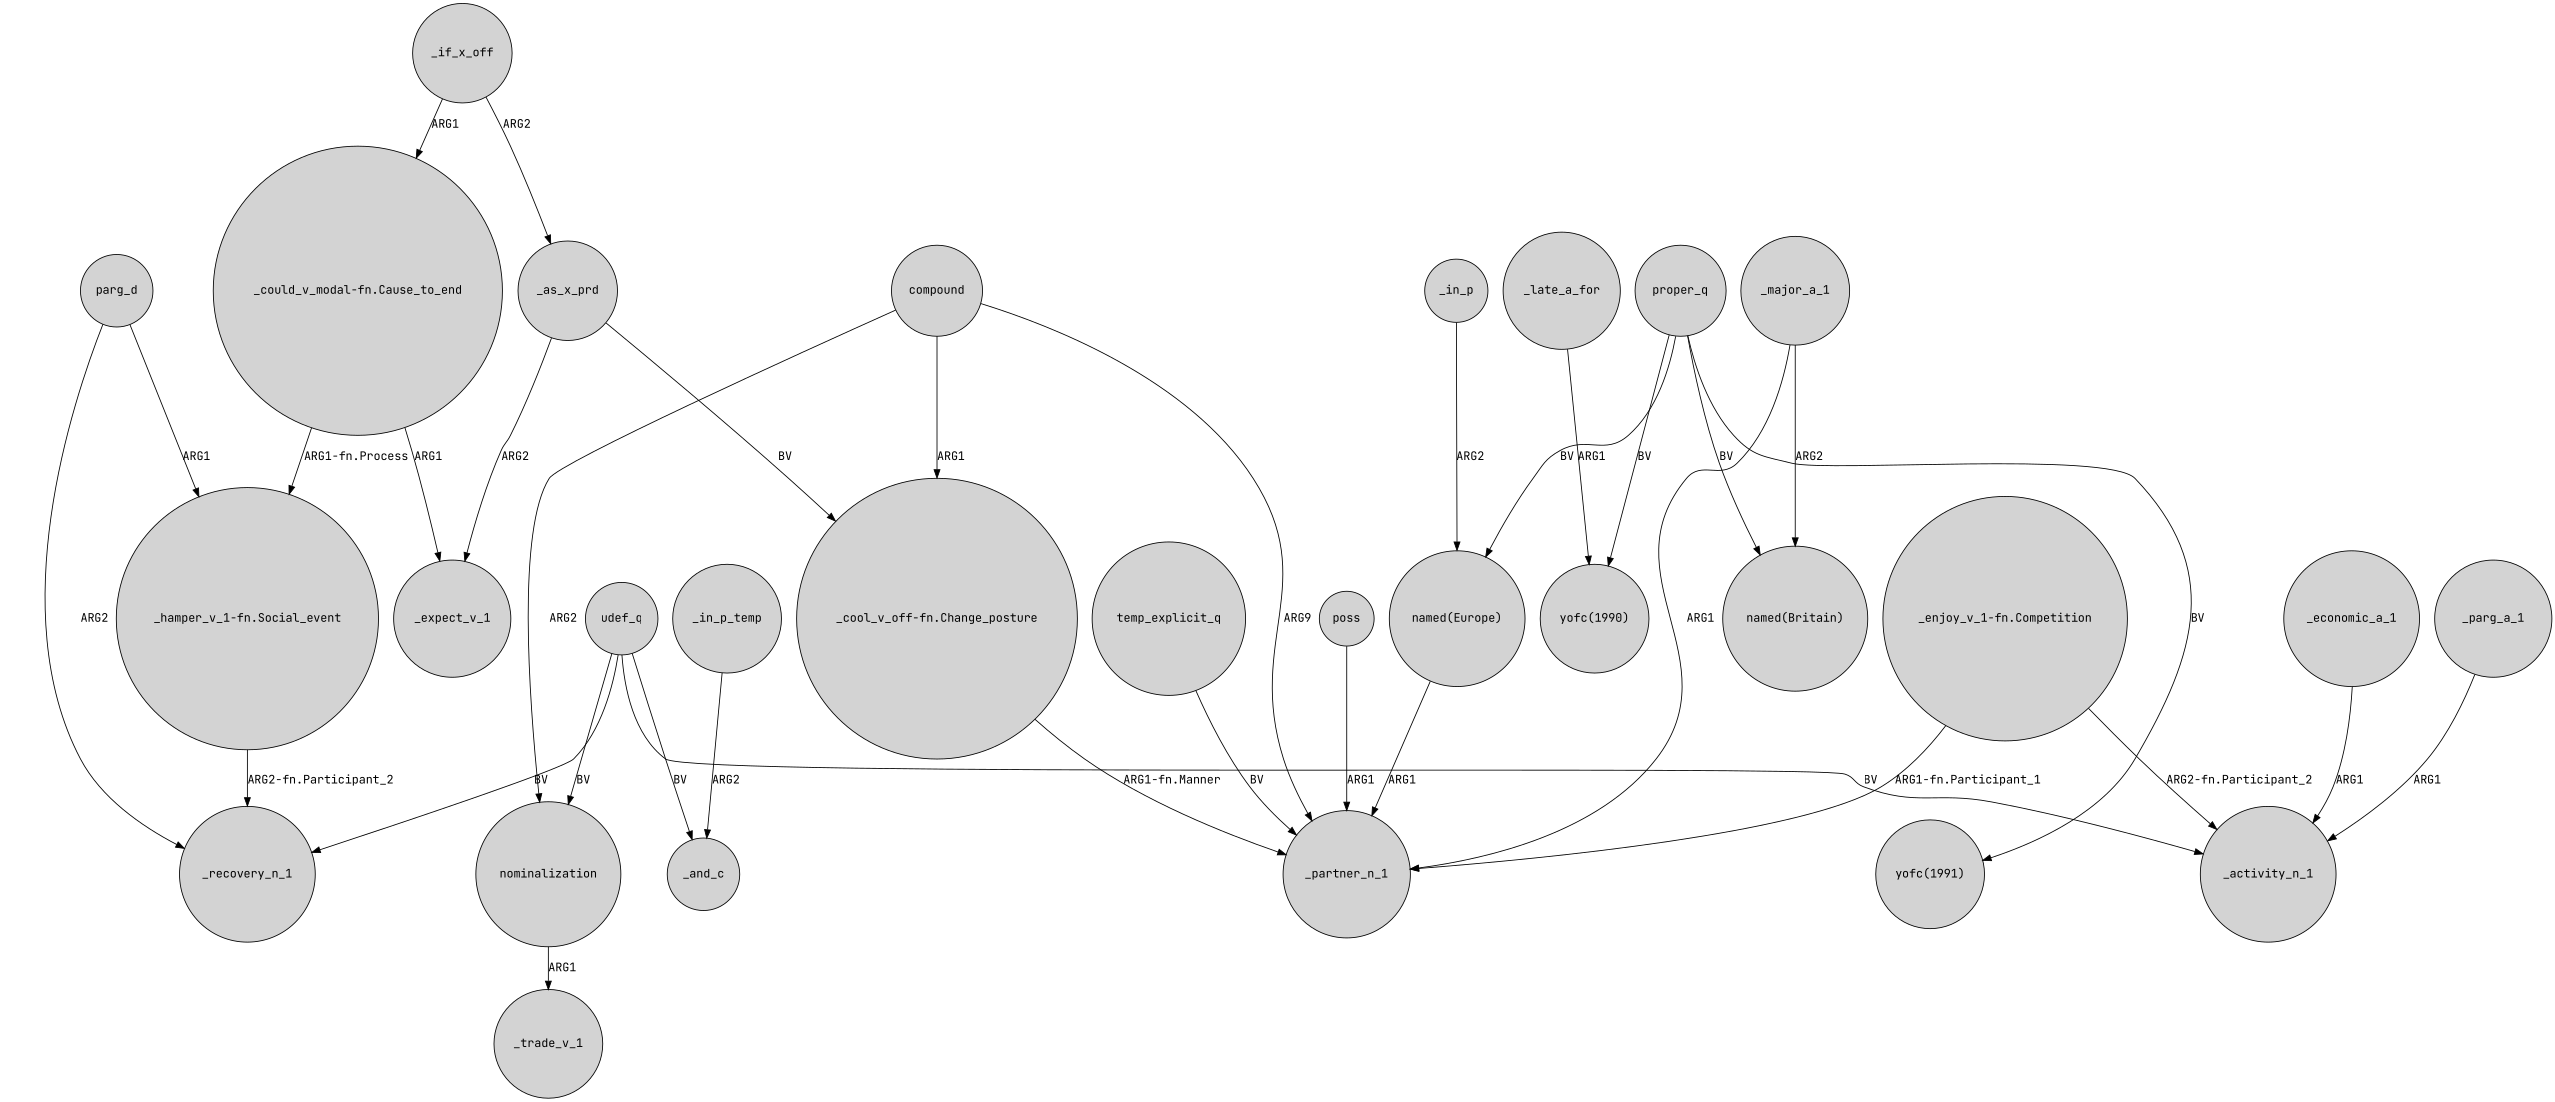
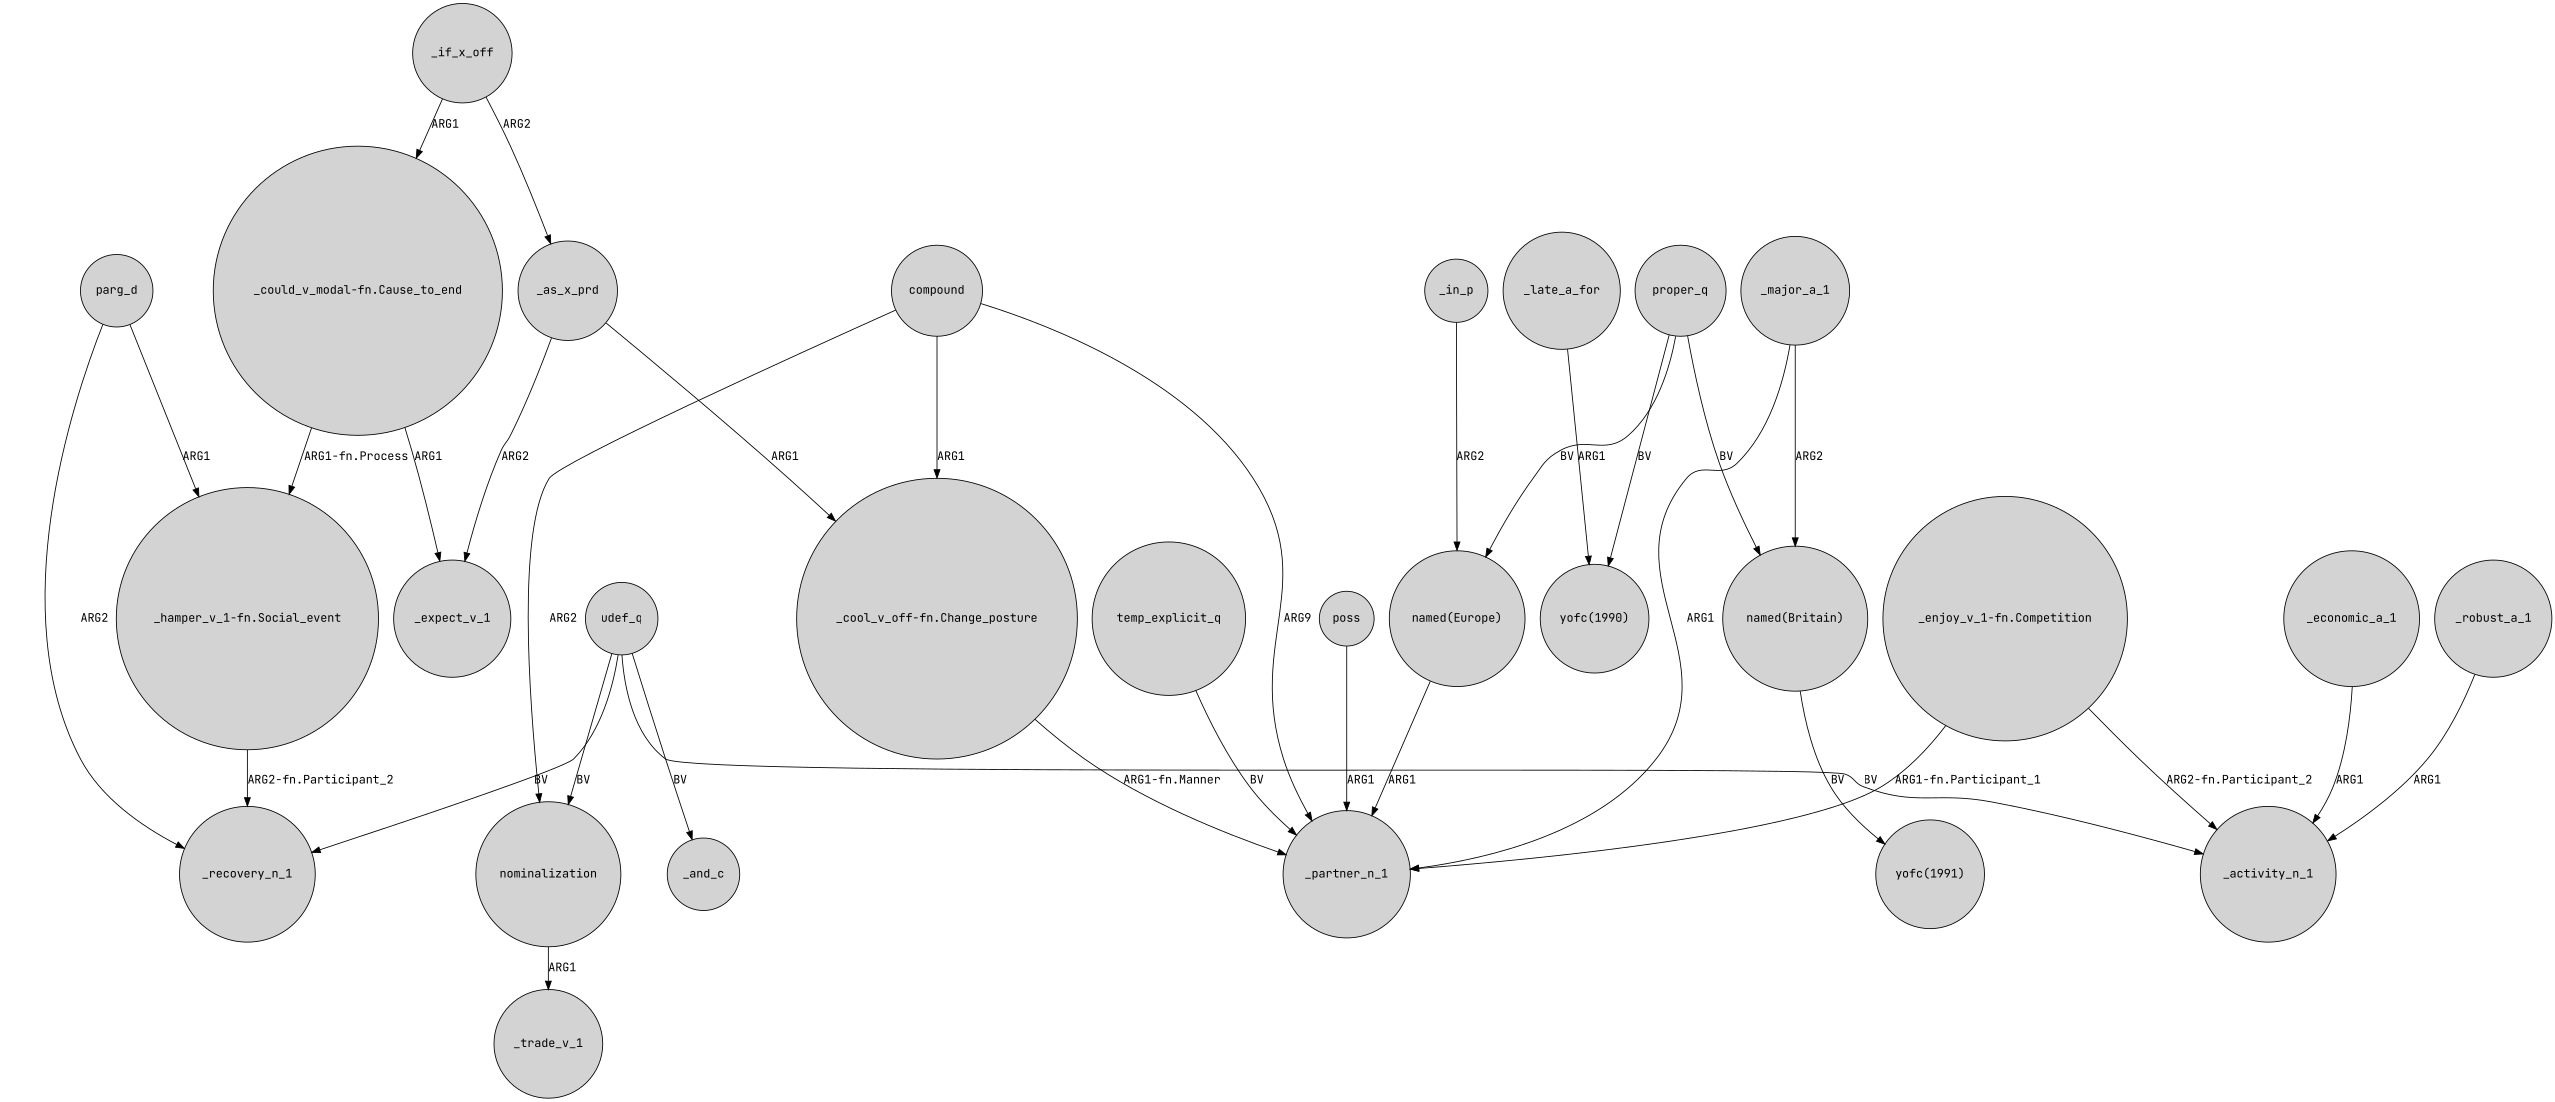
edge "_as_x_prd" -> "_cool_v_off-fn.Change_posture": label "BV" -> "ARG1"
edge "proper_q" -> "yofc(1991)": now "named(Britain)" -> "yofc(1991)"
node "_in_p_temp": removed
node "_parg_a_1": label "_parg_a_1" -> "_robust_a_1"
